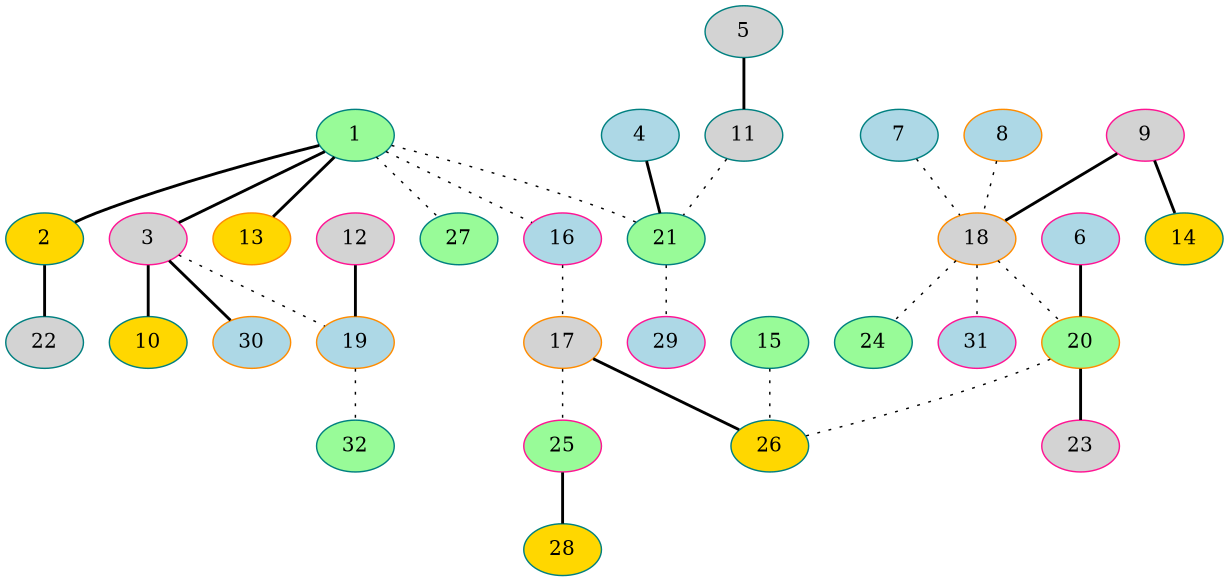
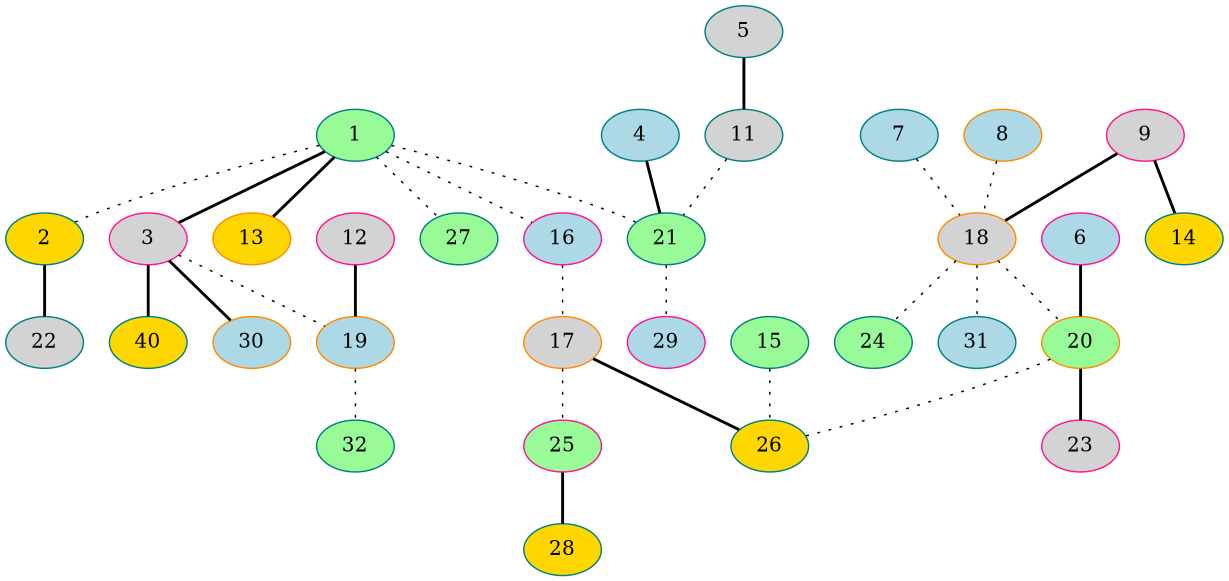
edge "1" -- "2": style bold -> dotted
node "10": label "10" -> "40"
node "31": color deeppink -> teal
